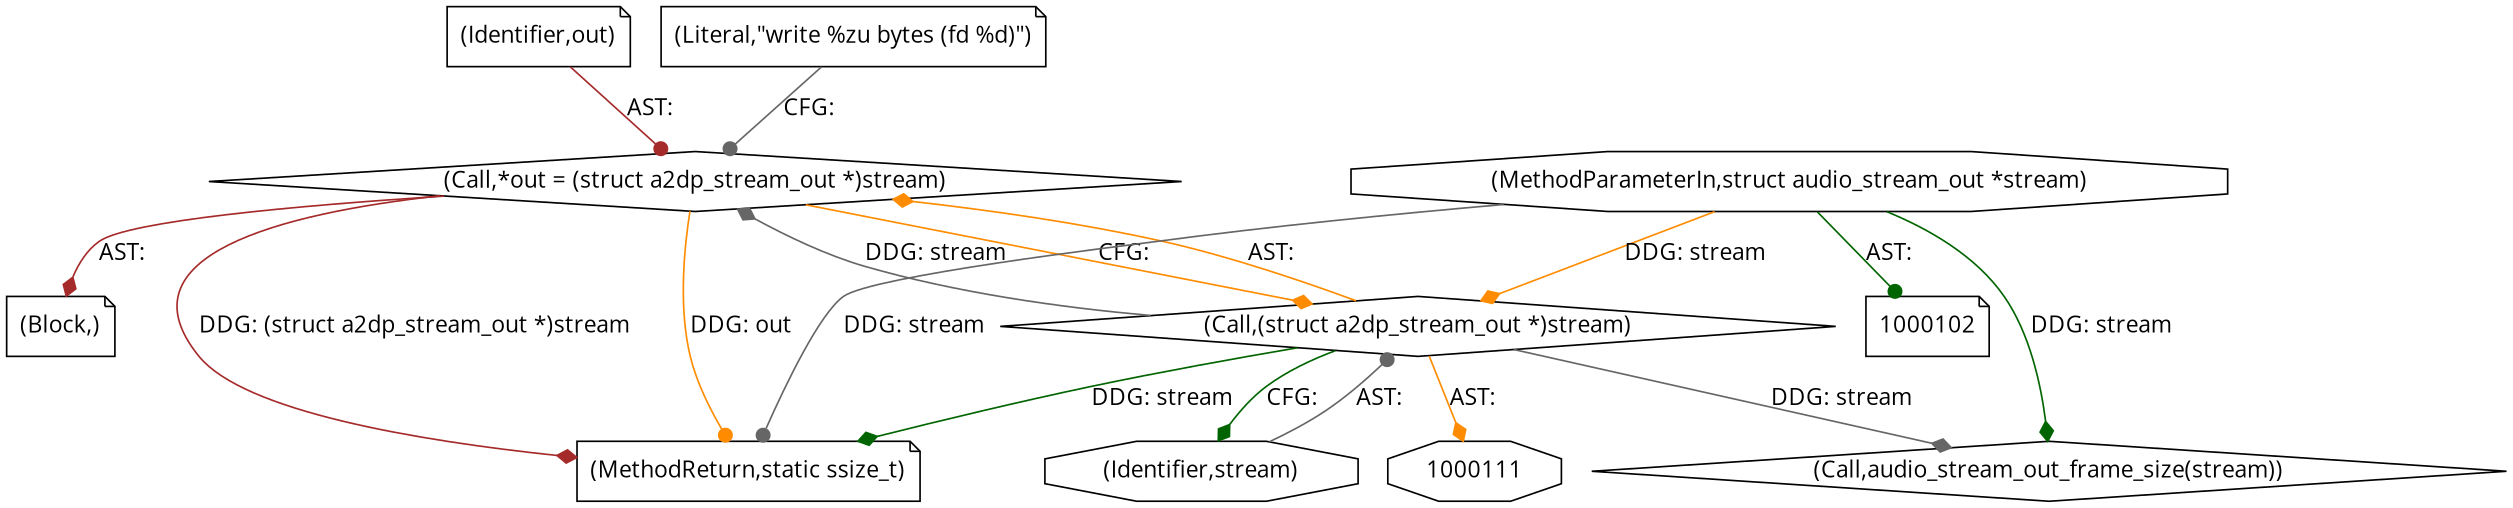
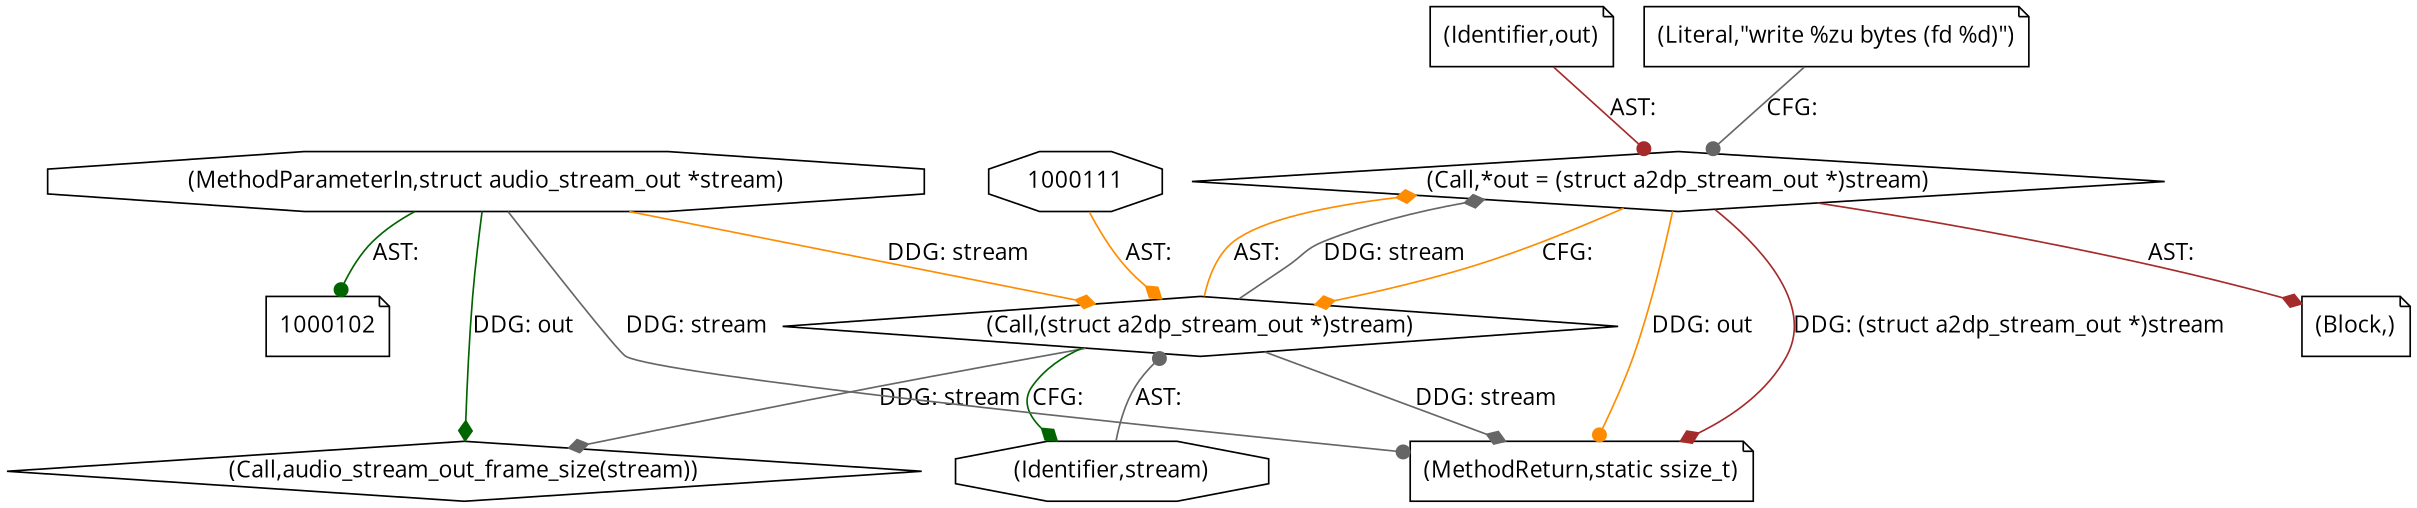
edge "(MethodParameterIn,struct audio_stream_out *stream)" -> "(Call,audio_stream_out_frame_size(stream))": label "DDG: stream" -> "DDG: out"
edge "(Call,(struct a2dp_stream_out *)stream)" -> "(MethodReturn,static ssize_t)": color darkgreen -> gray40
edge "(Call,(struct a2dp_stream_out *)stream)" -> "1000111": reversed
